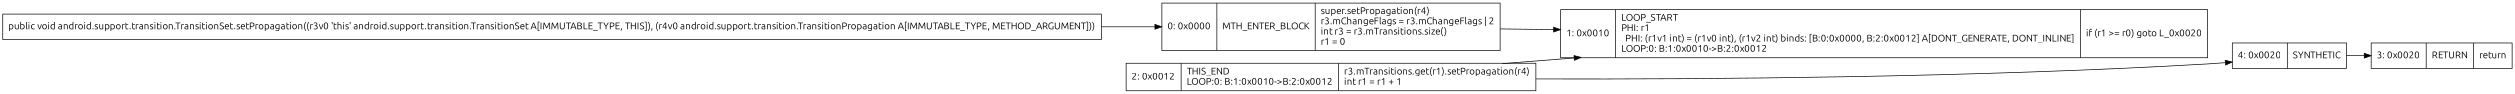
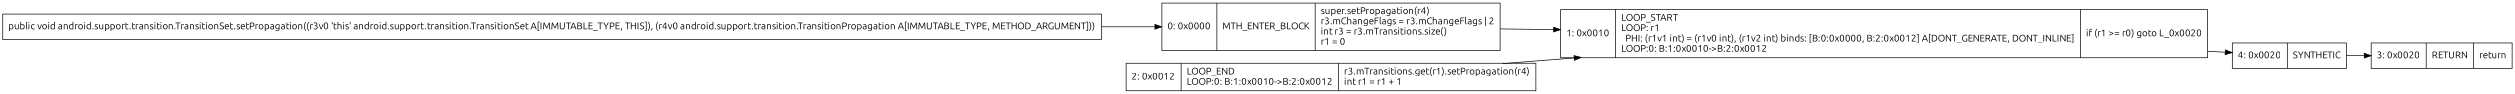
node "1: 0x0010": text "PHI: r1" -> "LOOP: r1"
node "2: 0x0012": text "THIS_END" -> "LOOP_END"
edge "2: 0x0012" -> "4: 0x0020": now "1: 0x0010" -> "4: 0x0020"
